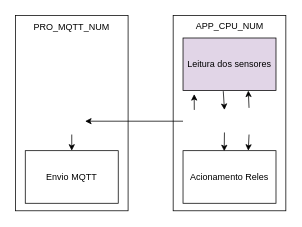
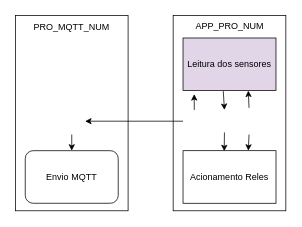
node "APP_CPU_NUM": label "APP_CPU_NUM" -> "APP_PRO_NUM"
node "Envio MQTT": shape rectangle -> rounded rectangle
